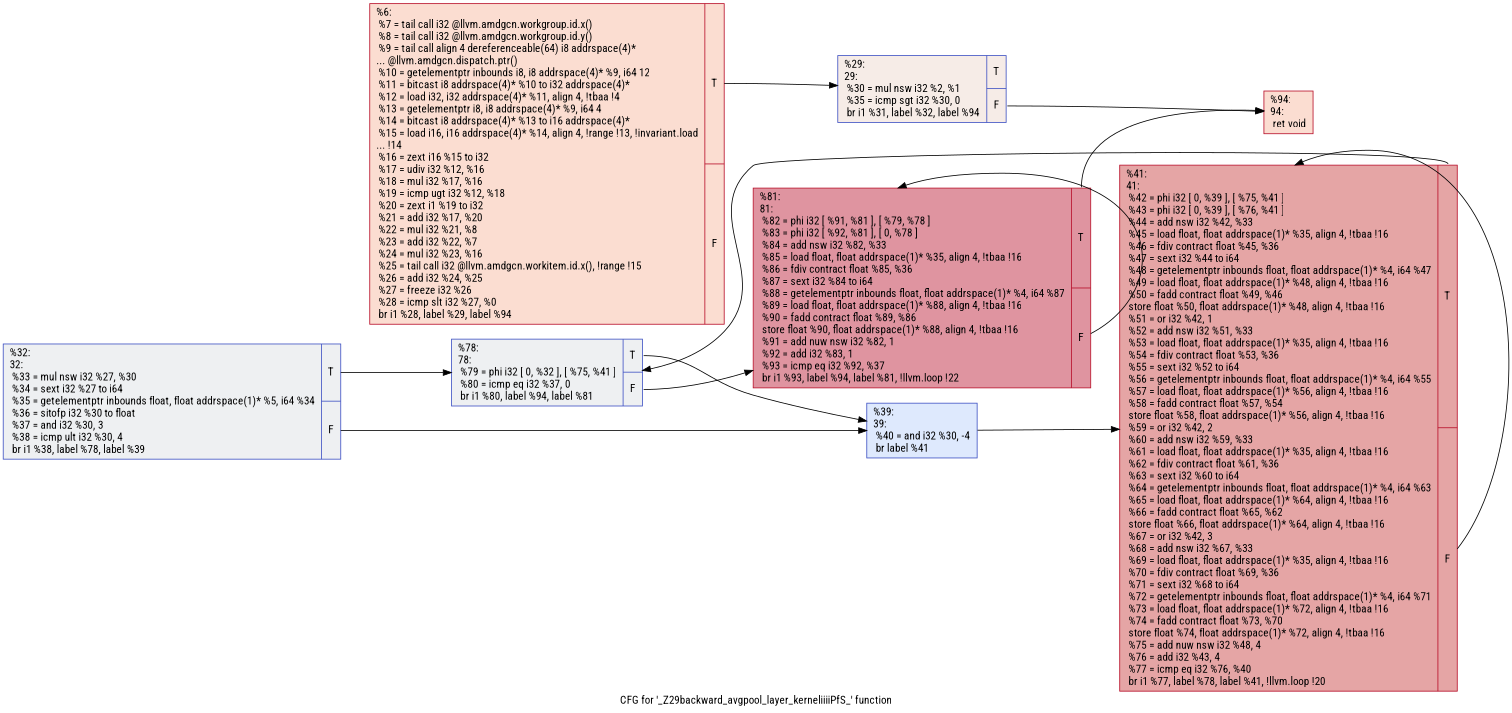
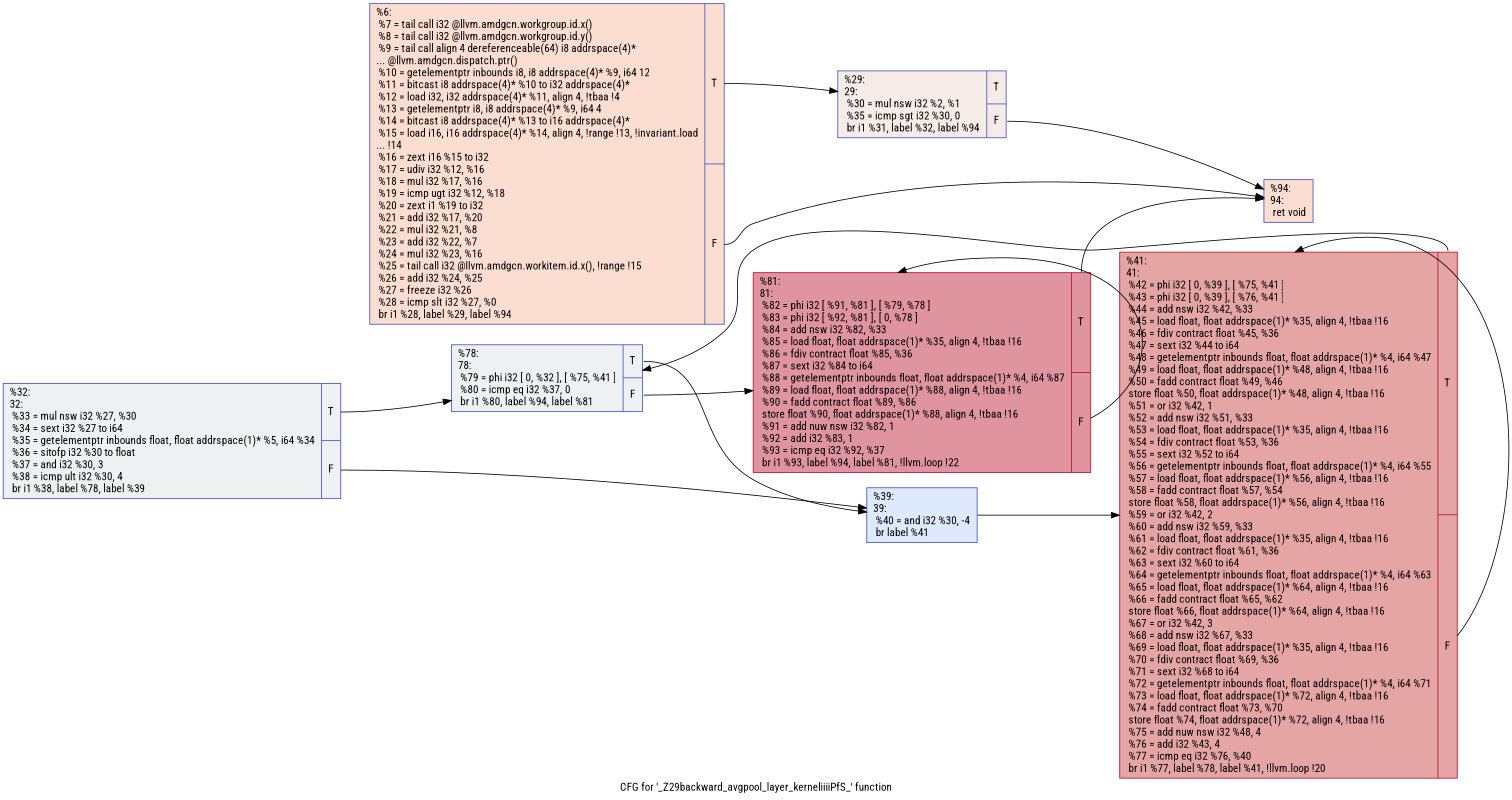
node "%94:": color #b70d28ff -> #3d50c3ff
node "%6:": color #b70d28ff -> #3d50c3ff
edge "%6:" -> "%94:": added
